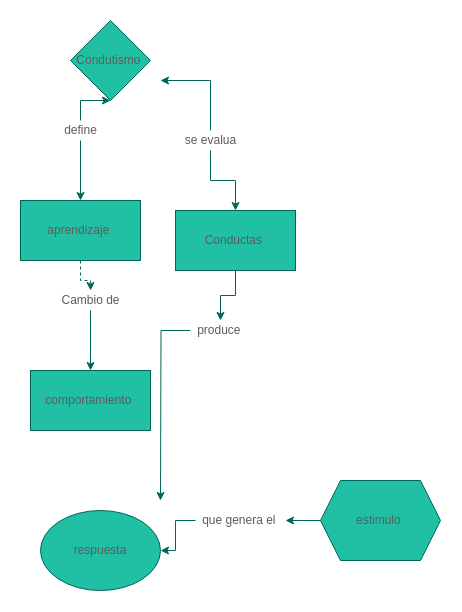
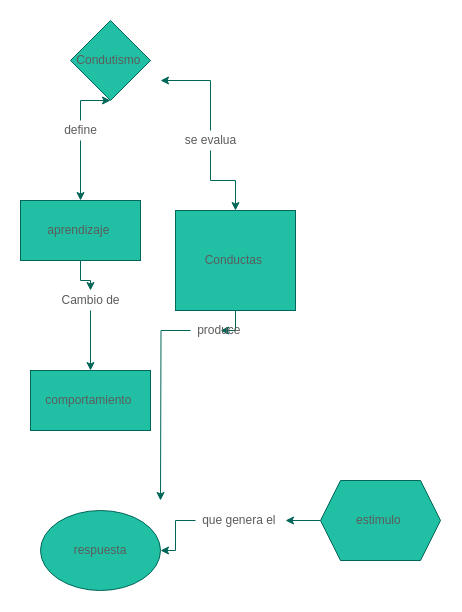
node "Conductas": size 120x60 -> 120x100
edge "aprendizaje" -> "Cambio de": style dashed -> solid
